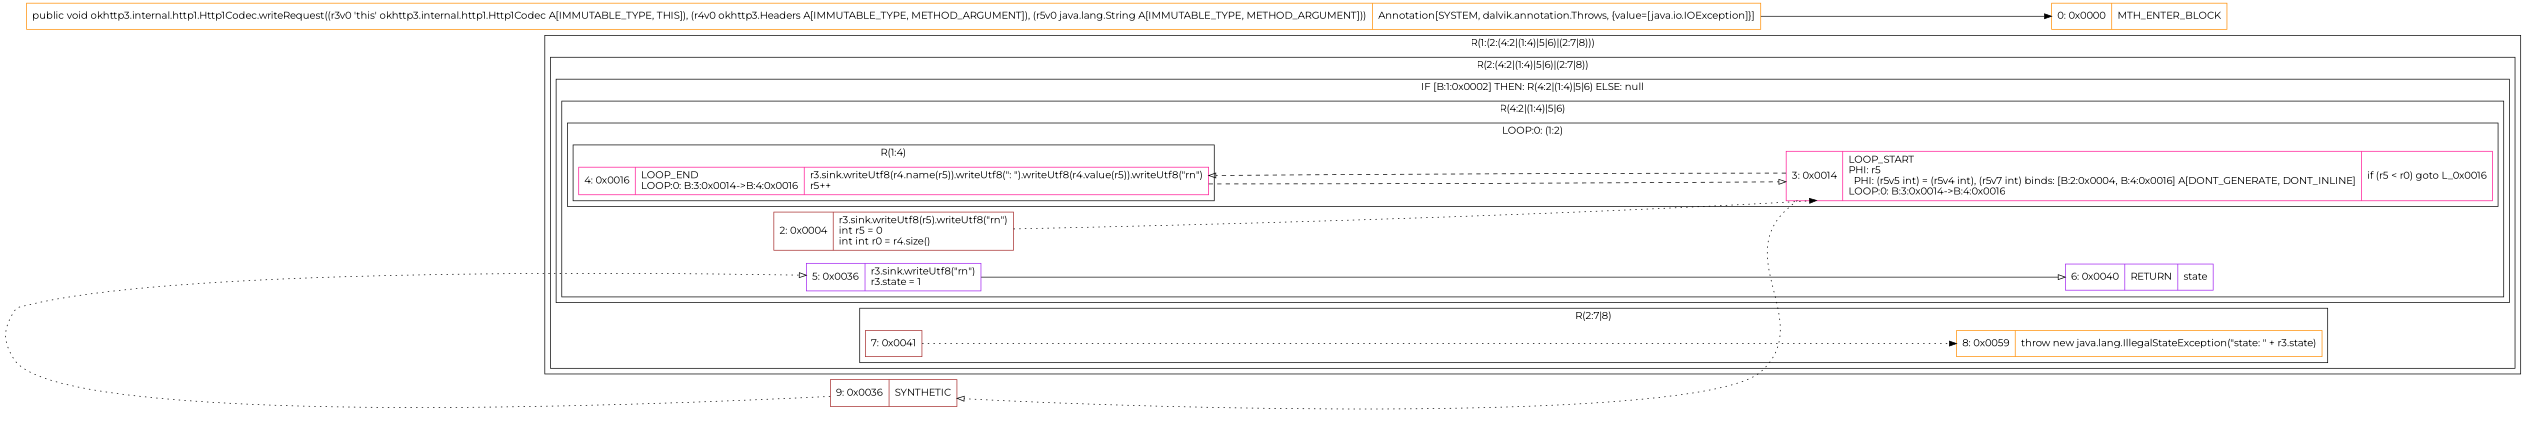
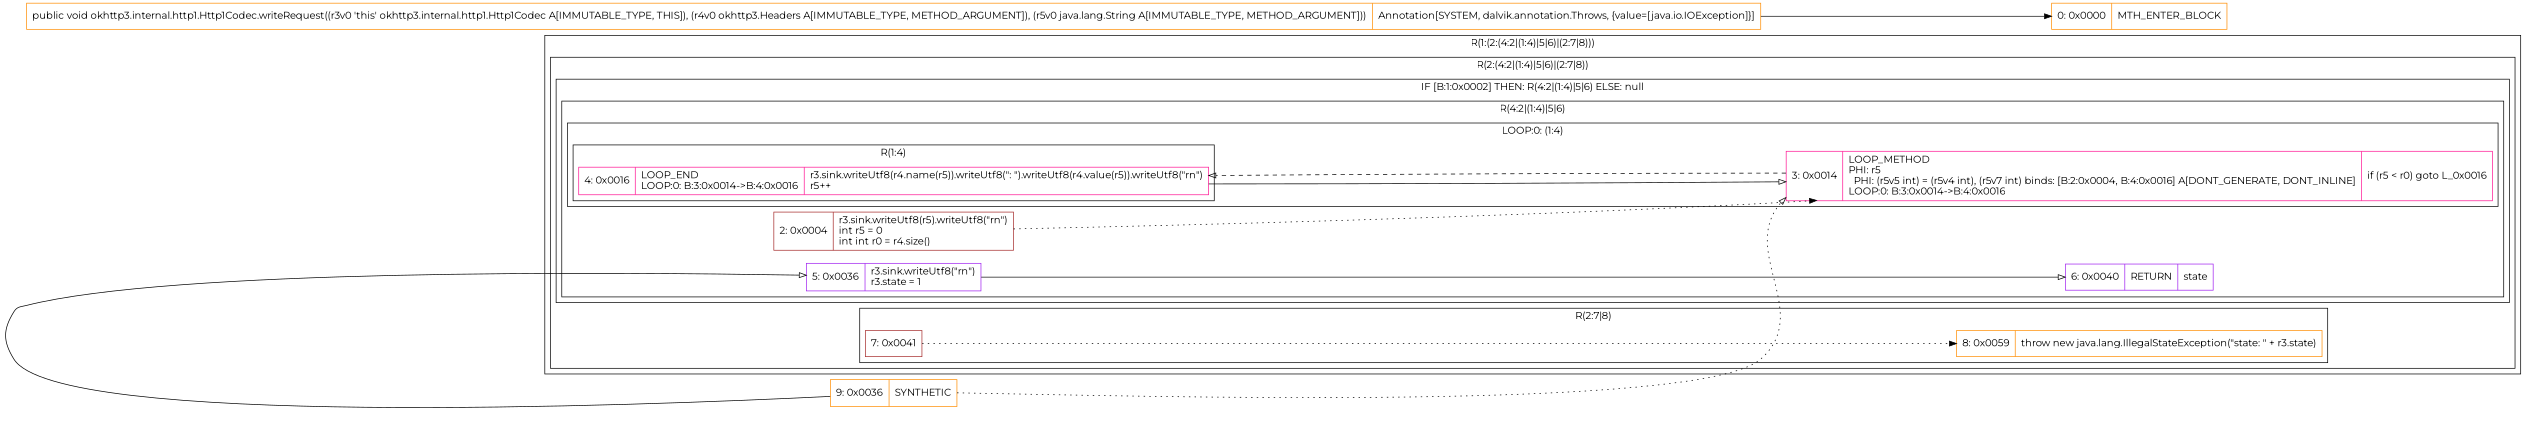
cluster "LOOP:0: (1:2)": label "LOOP:0: (1:2)" -> "LOOP:0: (1:4)"
node "3: 0x0014": text "LOOP_START" -> "LOOP_METHOD"
edge "4: 0x0016" -> "3: 0x0014": style dashed -> solid
edge "9: 0x0036" -> "5: 0x0036": style dotted -> solid
node "9: 0x0036": color brown -> darkorange
edge "3: 0x0014" -> "9: 0x0036": reversed
